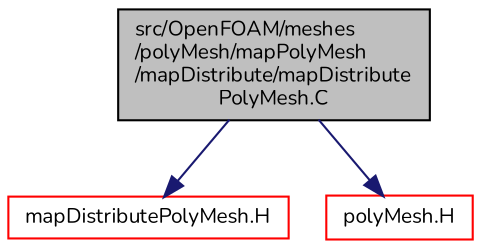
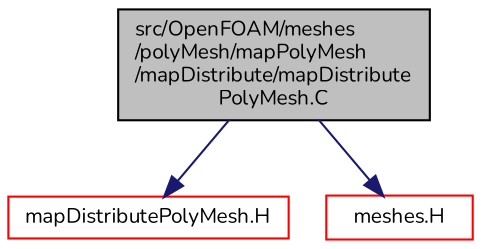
node "polyMesh.H": label "polyMesh.H" -> "meshes.H"
